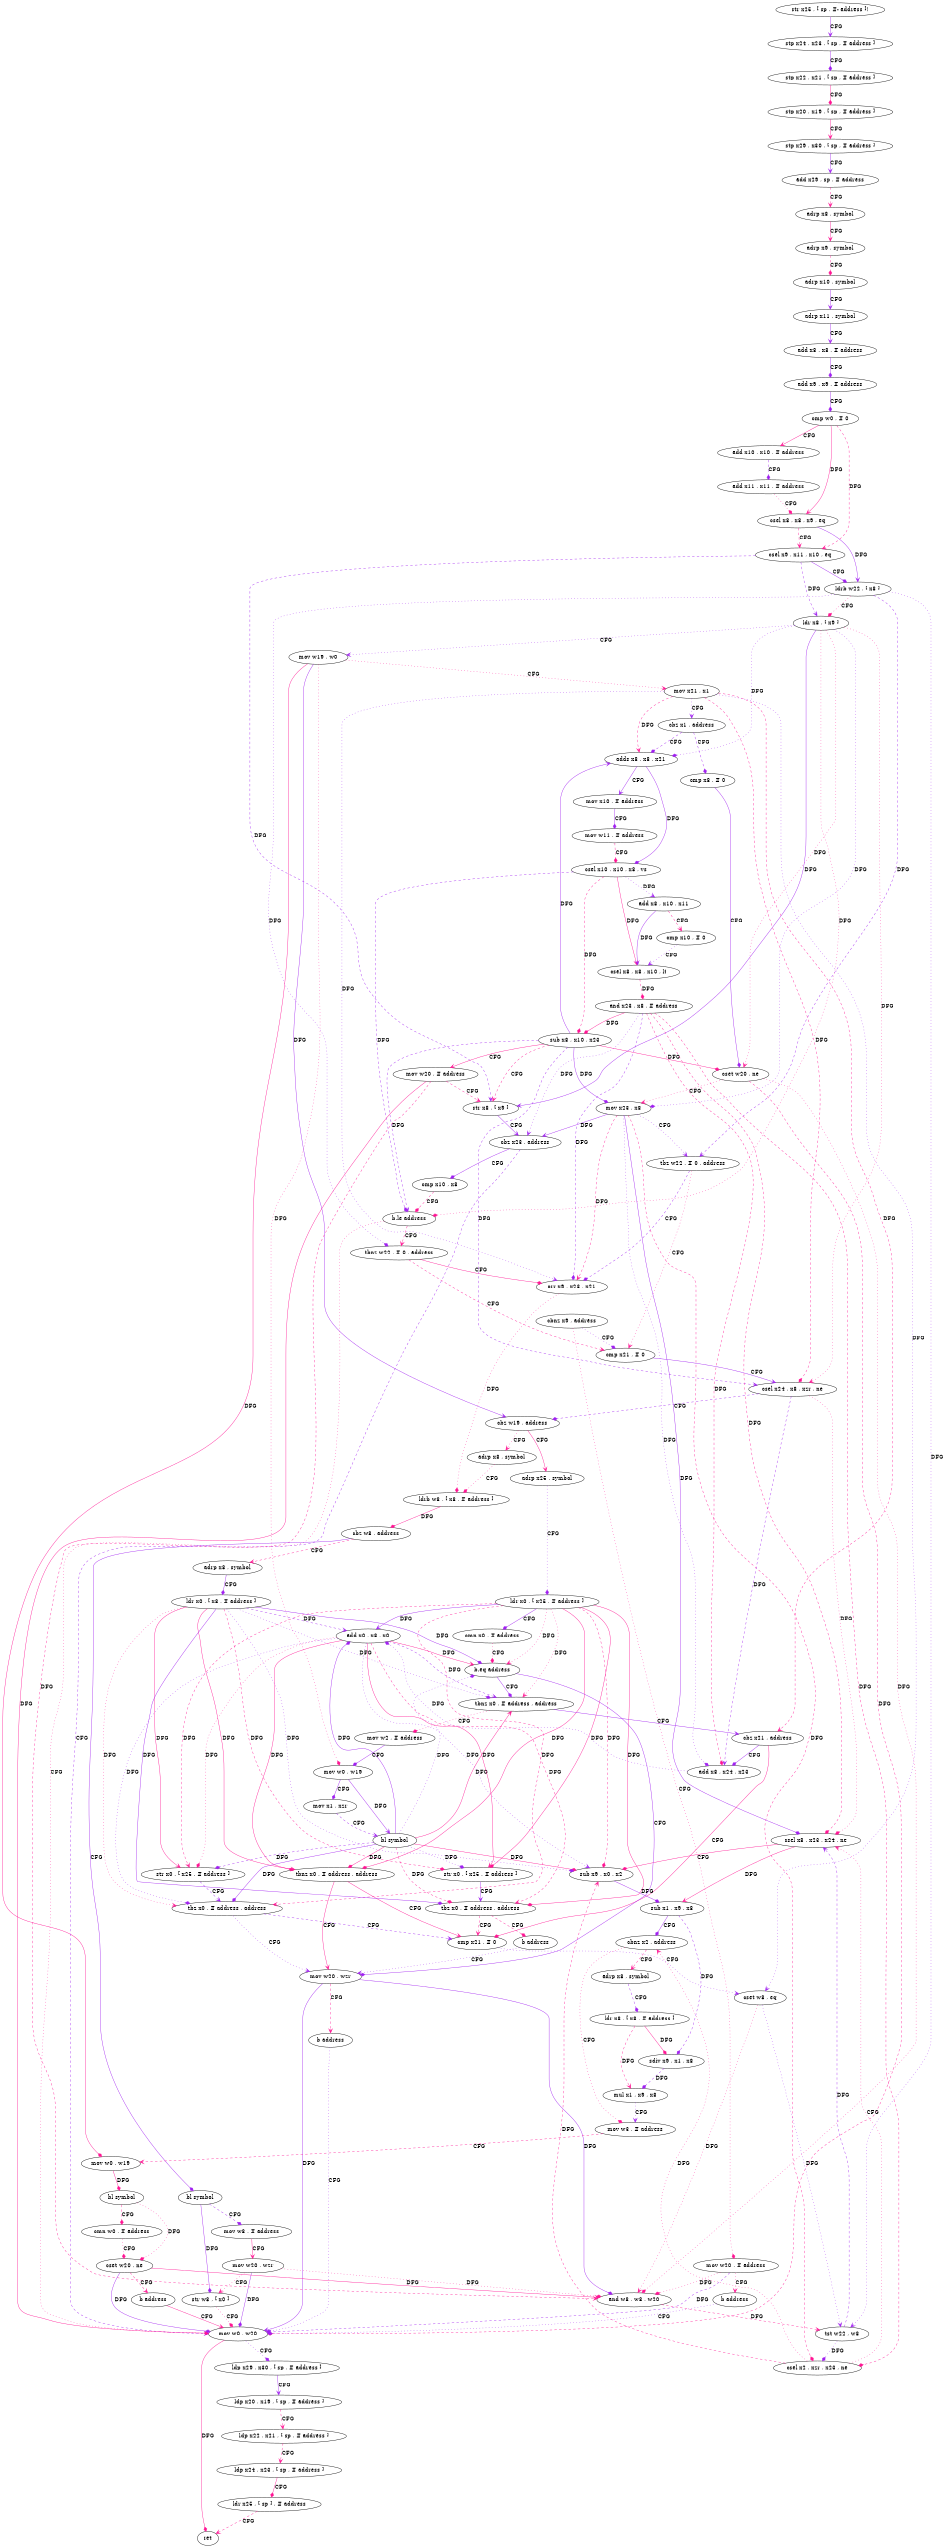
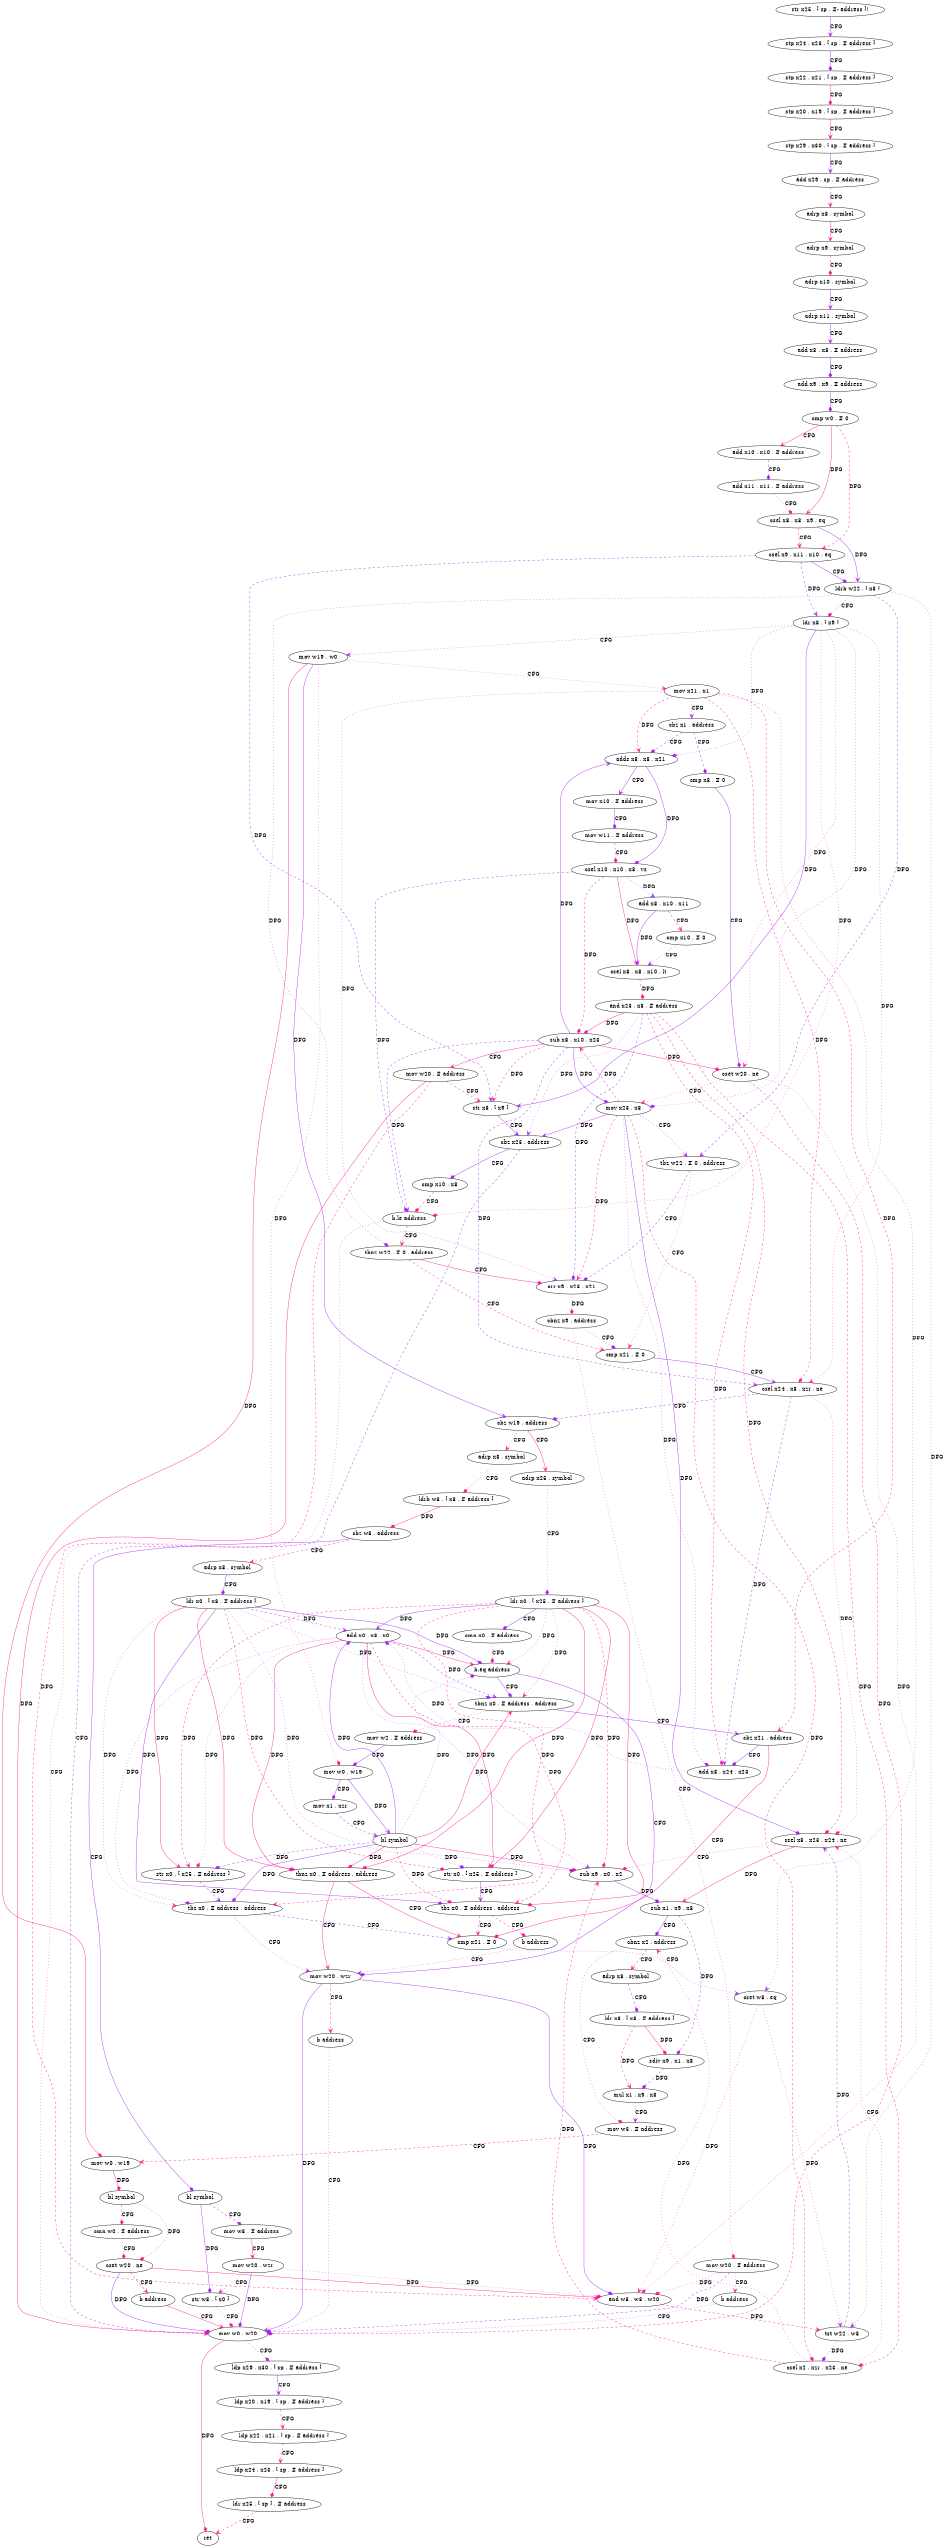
edge "sub x8 , x10 , x23" -> "str x8 , [ x9 ]": label "CFG" -> "DFG"
edge "mov x23 , x8" -> "sub x8 , x10 , x23": added, label "DFG"
edge "orr x9 , x23 , x21" -> "ldrb w8 , [ x8 , # address ]": now "orr x9 , x23 , x21" -> "cbnz x9 , address"
edge "csel x8 , x23 , x24 , ne" -> "sub x9 , x0 , x2": style solid -> dotted
